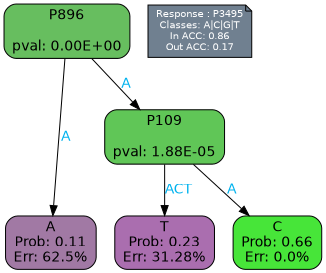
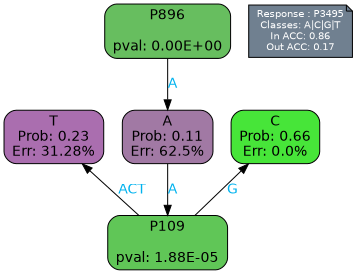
edge "P896 pval: 0.00E+00" -> "P109 pval: 1.88E-05": now "A Prob: 0.11 Err: 62.5%" -> "P109 pval: 1.88E-05"
edge "P109 pval: 1.88E-05" -> "C Prob: 0.66 Err: 0.0%": label "A" -> "G"
